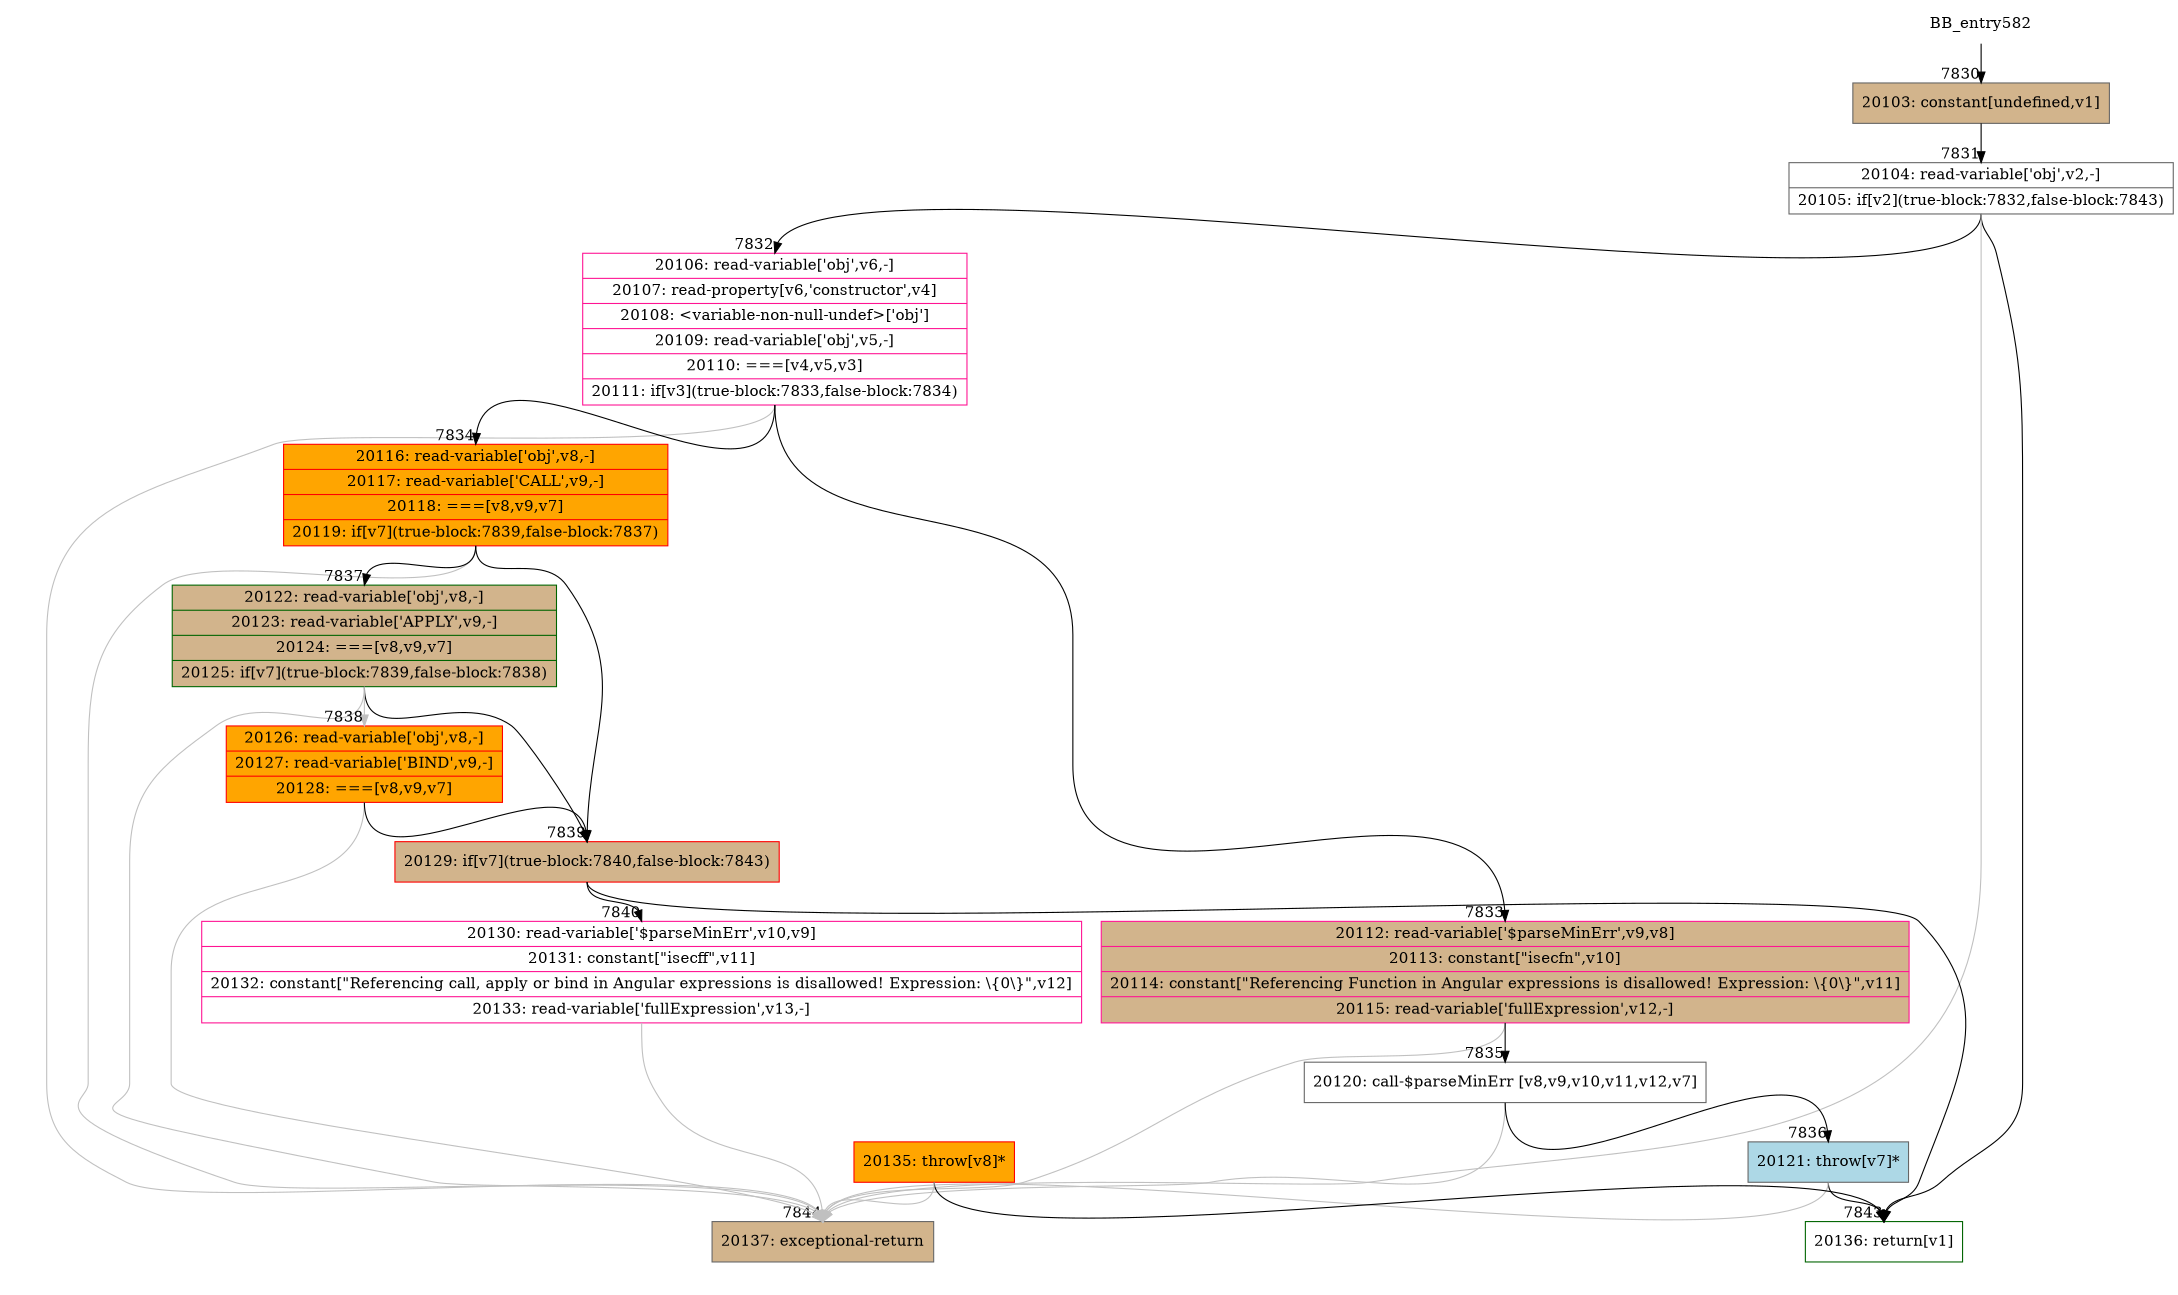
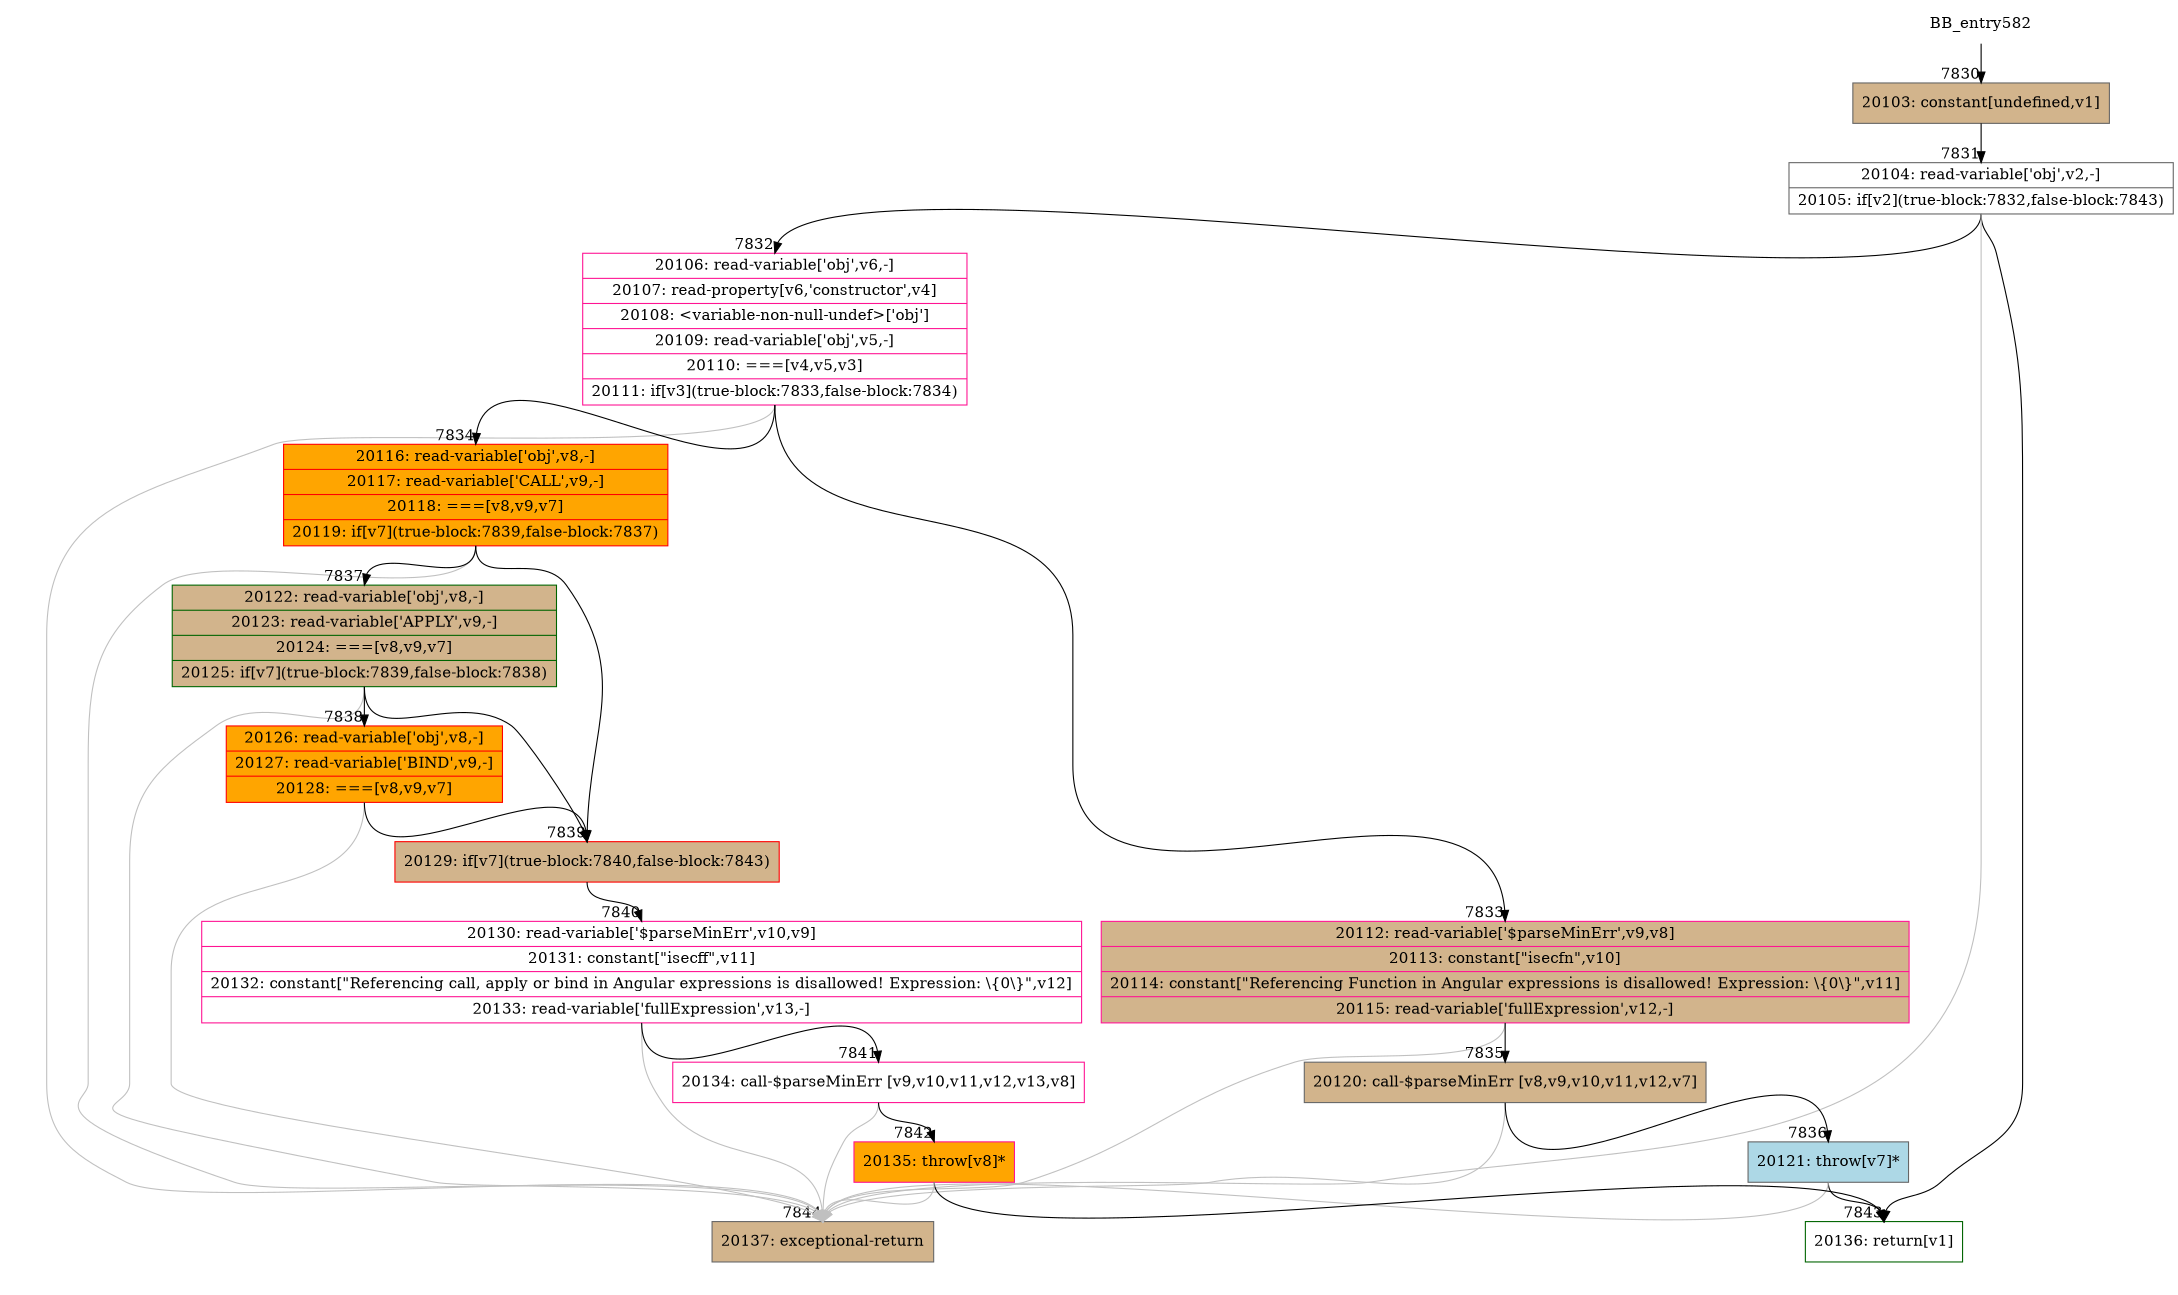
edge "20122: read-variable['obj',v8,-]" -> "20126: read-variable['obj',v8,-]": color gray -> black
edge "20129: if[v7](true-block:7840,false-block:7843)" -> "20136: return[v1]": removed
node "20134: call-$parseMinErr [v9,v10,v11,v12,v13,v8]": added
node "20120: call-$parseMinErr [v8,v9,v10,v11,v12,v7]": fillcolor white -> tan
node "20135: throw[v8]*": color red -> deeppink
